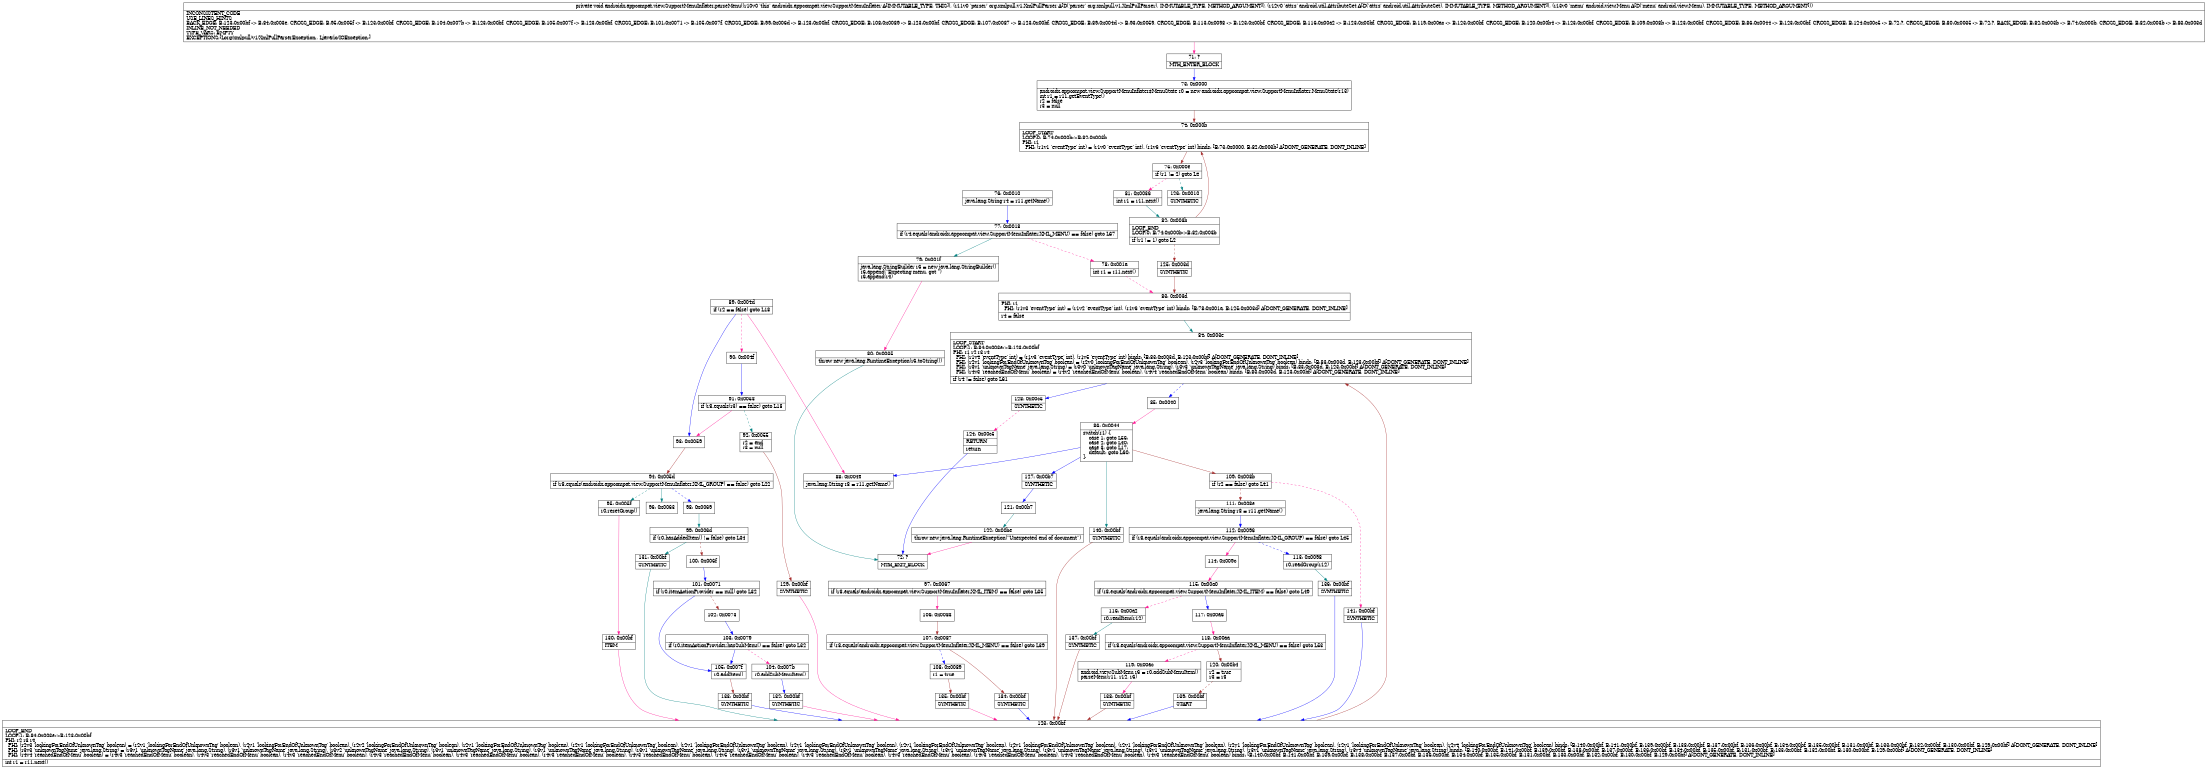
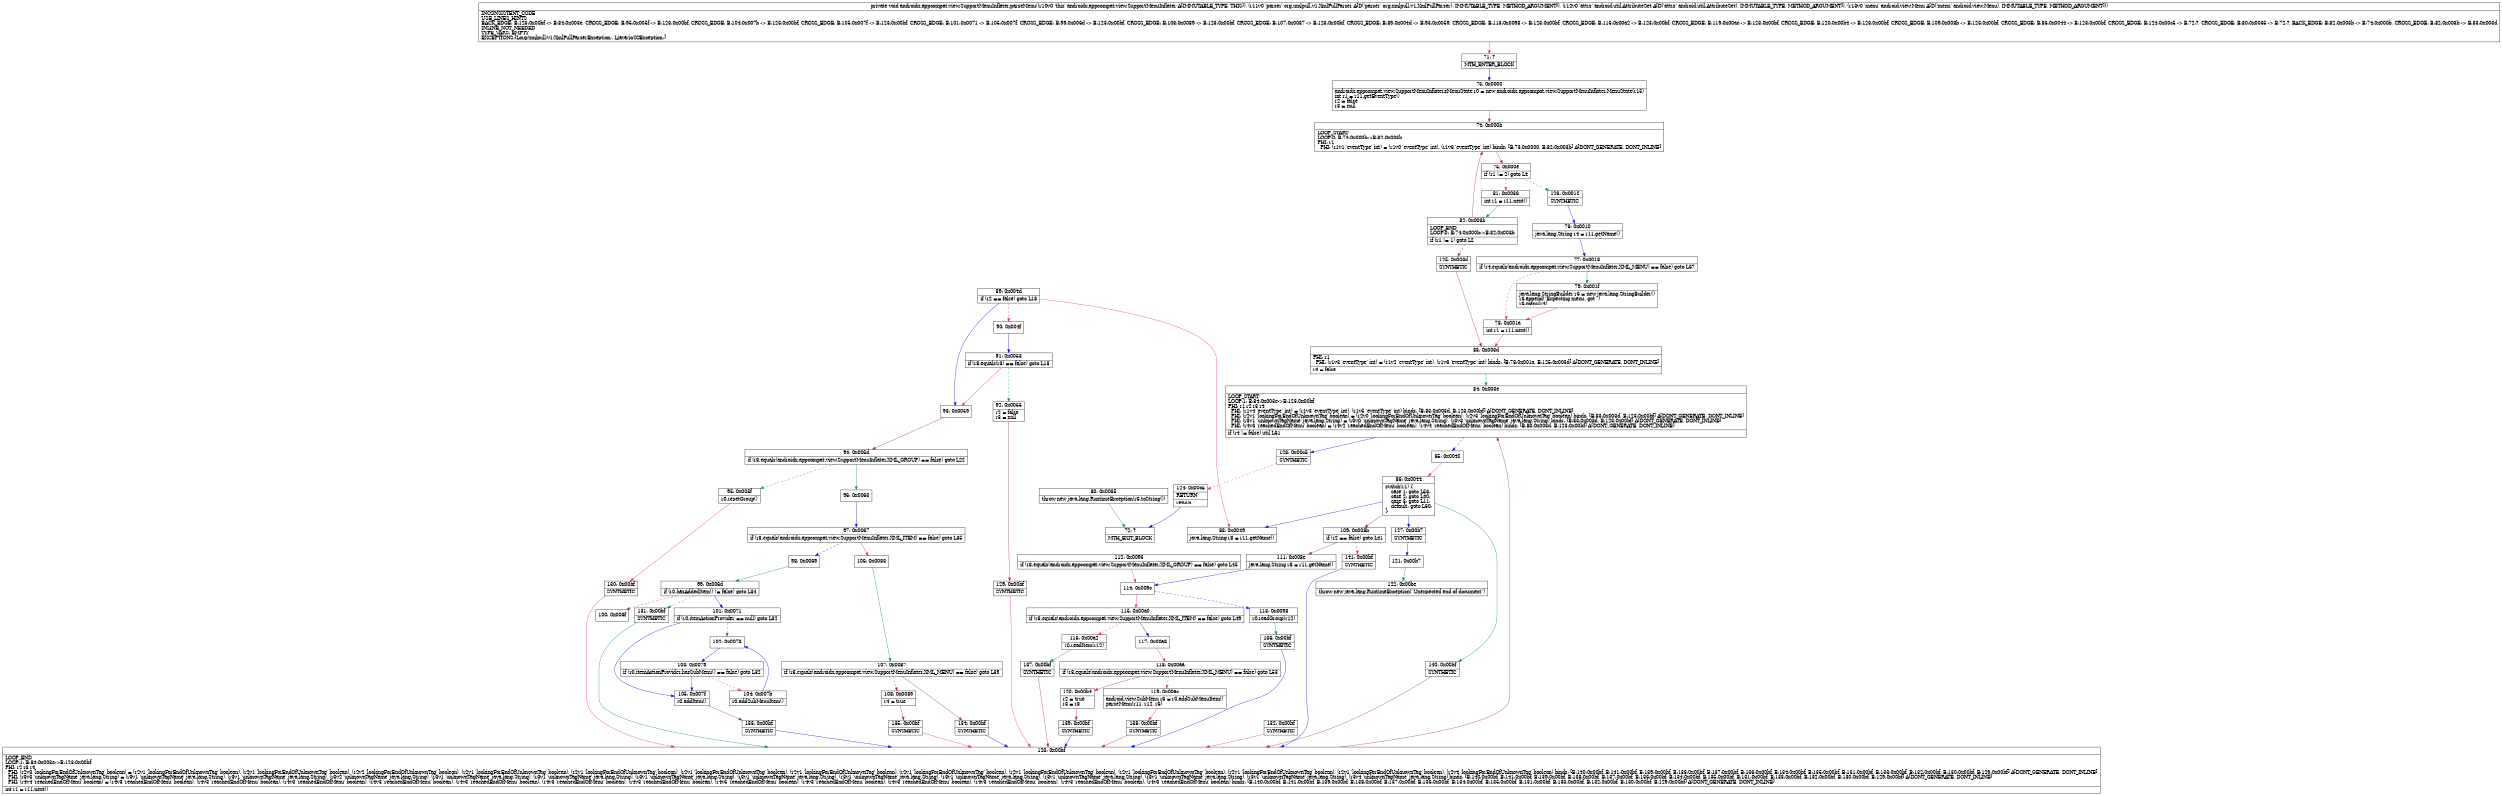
edge "126: 0x0010" -> "76: 0x0010": added
node "79: 0x001f": text "r6.append(r4)" -> "r6.menu(r4)"
edge "78: 0x001a" -> "83: 0x003d": style dashed -> solid
edge "79: 0x001f" -> "80: 0x0035": now "79: 0x001f" -> "78: 0x001a"
node "84: 0x003e": text "if (r4 != false) goto L61" -> "if (r4 != false) util L61"
node "92: 0x0055": text "r2 = end" -> "r2 = false"
node "86: 0x0044": text "case 3: goto L17;" -> "case 3: goto L11;"
edge "109: 0x008b" -> "111: 0x008e": style dashed -> solid
edge "94: 0x005d" -> "98: 0x0069": now "97: 0x0067" -> "98: 0x0069"
edge "96: 0x0063" -> "97: 0x0067": added
edge "111: 0x008e" -> "112: 0x0096": now "111: 0x008e" -> "114: 0x009c"
edge "99: 0x006d" -> "131: 0x00bf": style solid -> dashed
edge "122: 0x00be" -> "72: ?": removed
edge "112: 0x0096" -> "113: 0x0098": now "114: 0x009c" -> "113: 0x0098"
edge "100: 0x006f" -> "101: 0x0071": now "99: 0x006d" -> "101: 0x0071"
edge "106: 0x0083" -> "107: 0x0087": color brown -> teal
node "130: 0x00bf": text "ITEM" -> "SYNTHETIC"
edge "107: 0x0087" -> "108: 0x0089": color blue -> brown
node "108: 0x0089": text "r1 = true" -> "r4 = true"
edge "104: 0x007b" -> "132: 0x00bf": now "104: 0x007b" -> "102: 0x0073"
edge "120: 0x00b4" -> "139: 0x00bf": style dashed -> solid
node "139: 0x00bf": text "START" -> "SYNTHETIC"
